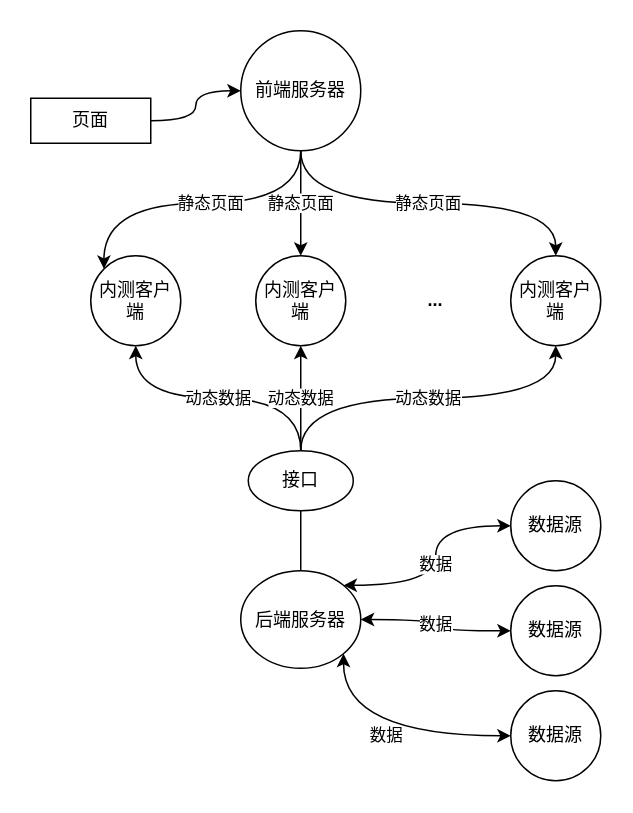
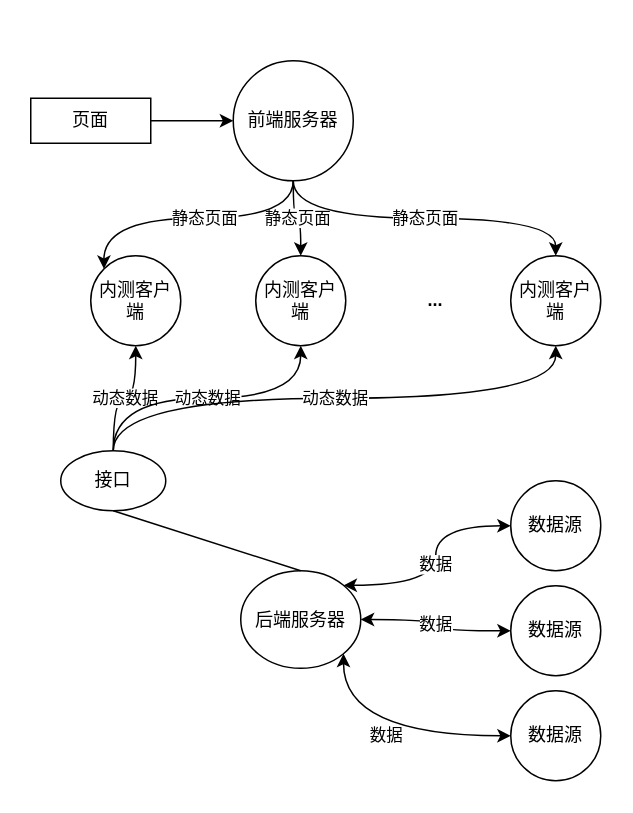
node "前端服务器": moved (301, 91) -> (293, 121)
node "接口": moved (301, 481) -> (113, 481)
